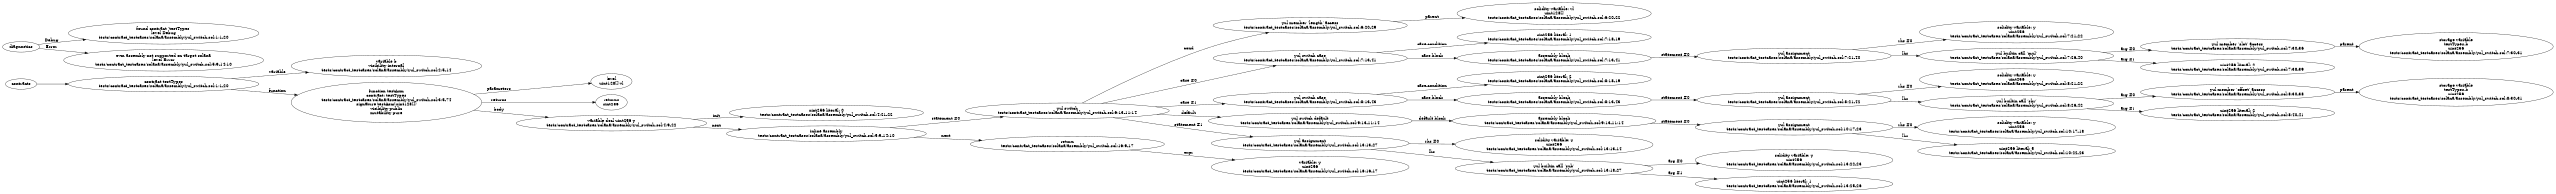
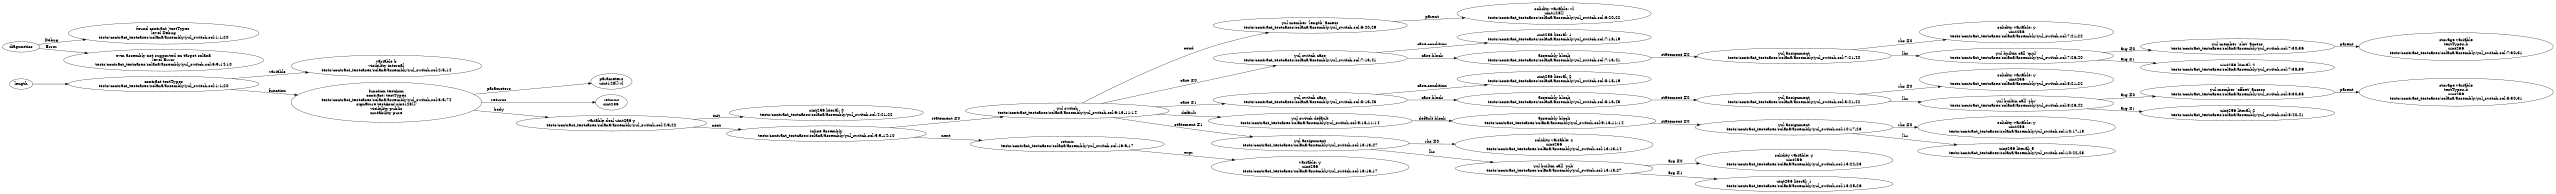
node "level uint128[] vl": label "level uint128[] vl" -> "parameters uint128[] vl"
node "contracts": label "contracts" -> "length"
